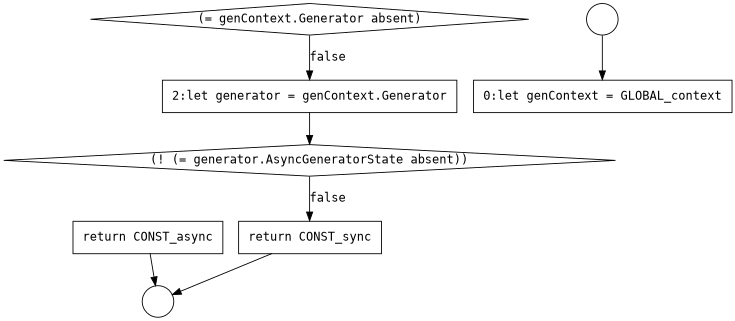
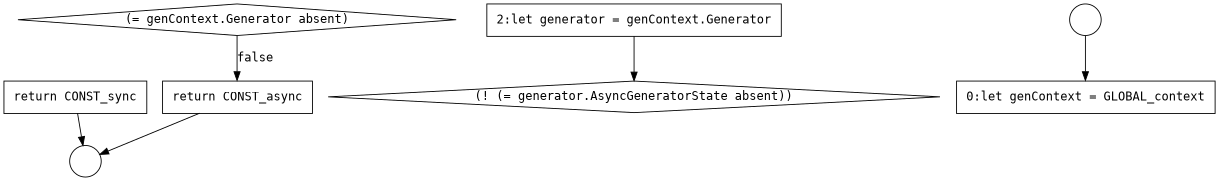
edge "(= genContext.Generator absent)" -> "2:let generator = genContext.Generator": now "(= genContext.Generator absent)" -> "return CONST_async"
edge "(! (= generator.AsyncGeneratorState absent))" -> "return CONST_sync": removed, label "false"
